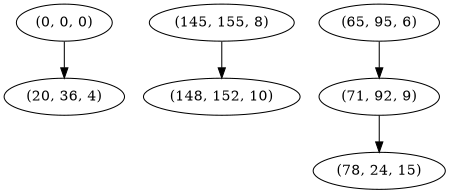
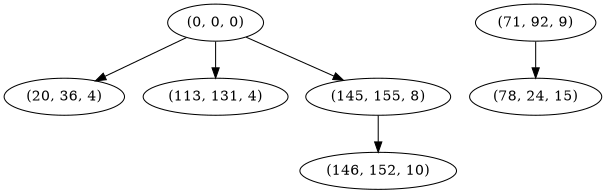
node "(65, 95, 6)": removed
edge "(0, 0, 0)" -> "(145, 155, 8)": added
node "(113, 131, 4)": added
node "(148, 152, 10)": label "(148, 152, 10)" -> "(146, 152, 10)"
